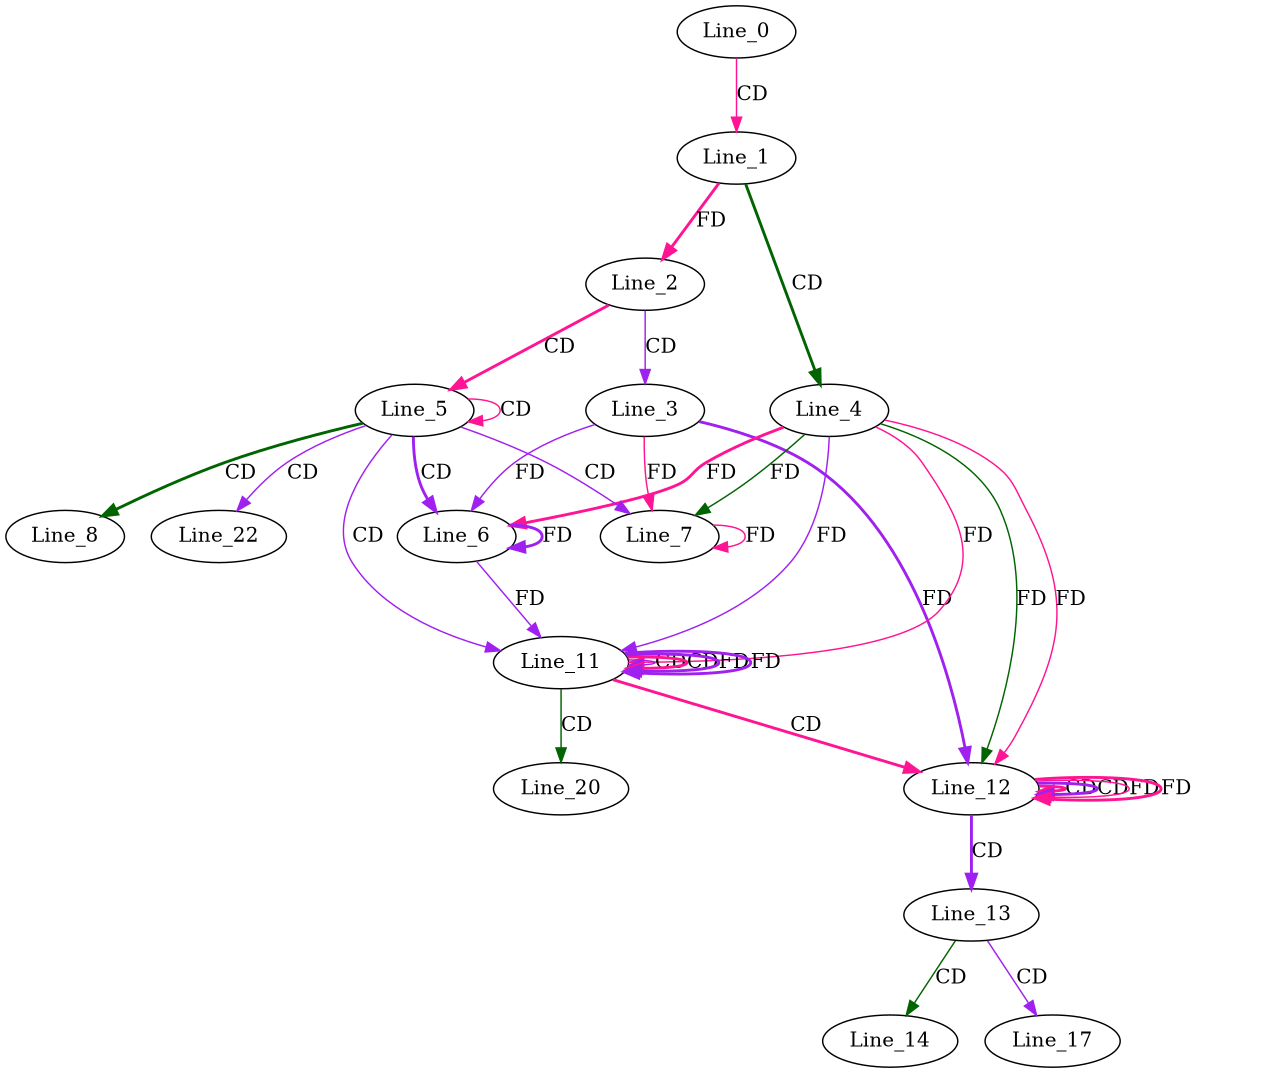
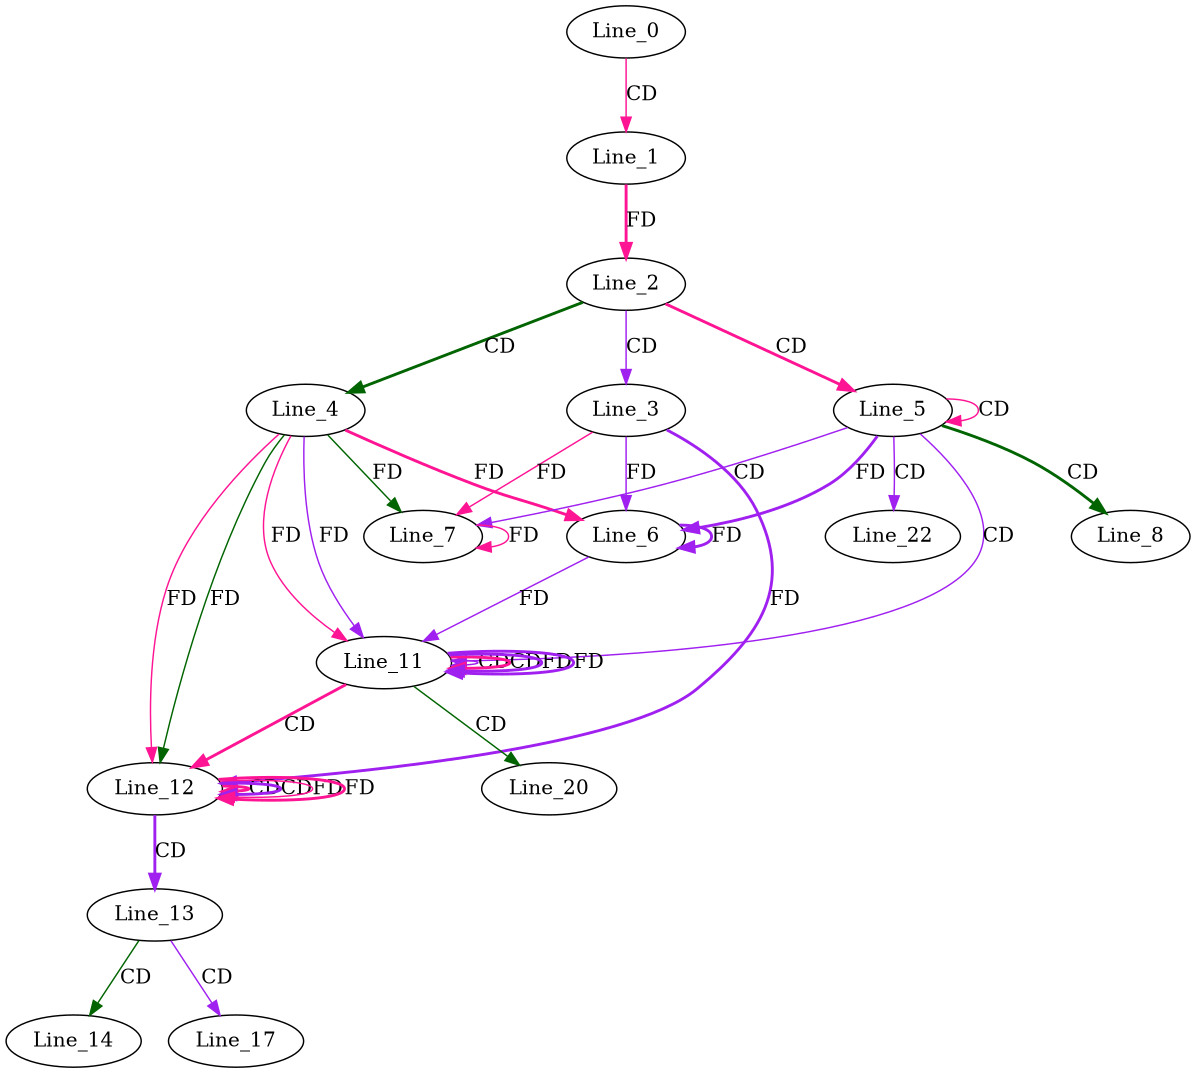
edge "Line_1" -> "Line_4": now "Line_2" -> "Line_4"
edge "Line_5" -> "Line_6": label "CD" -> "FD"
